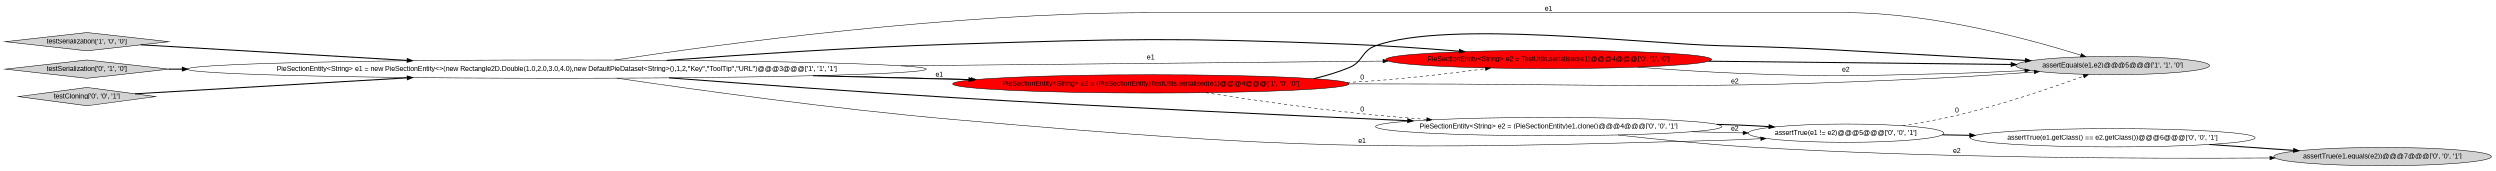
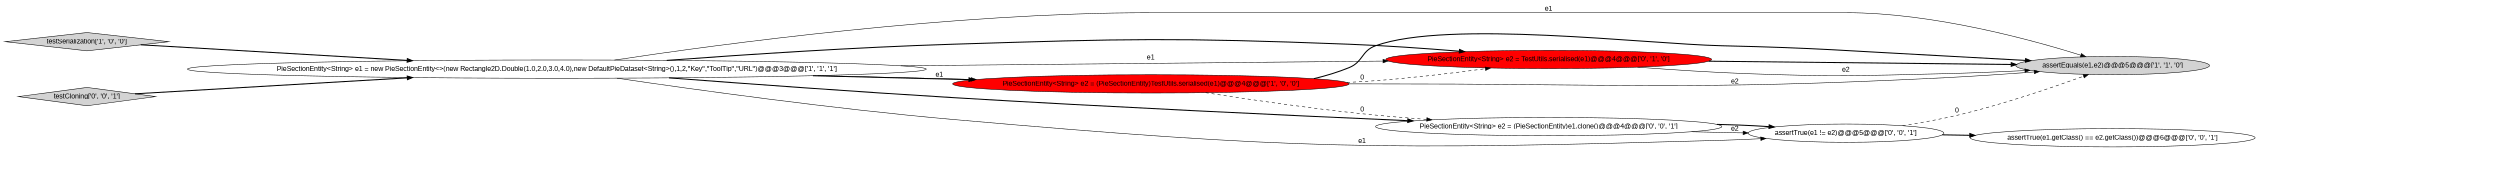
node "testSerialization['0', '1', '0']": removed
node "assertTrue(e1.equals(e2))@@@7@@@['0', '0', '1']": removed
